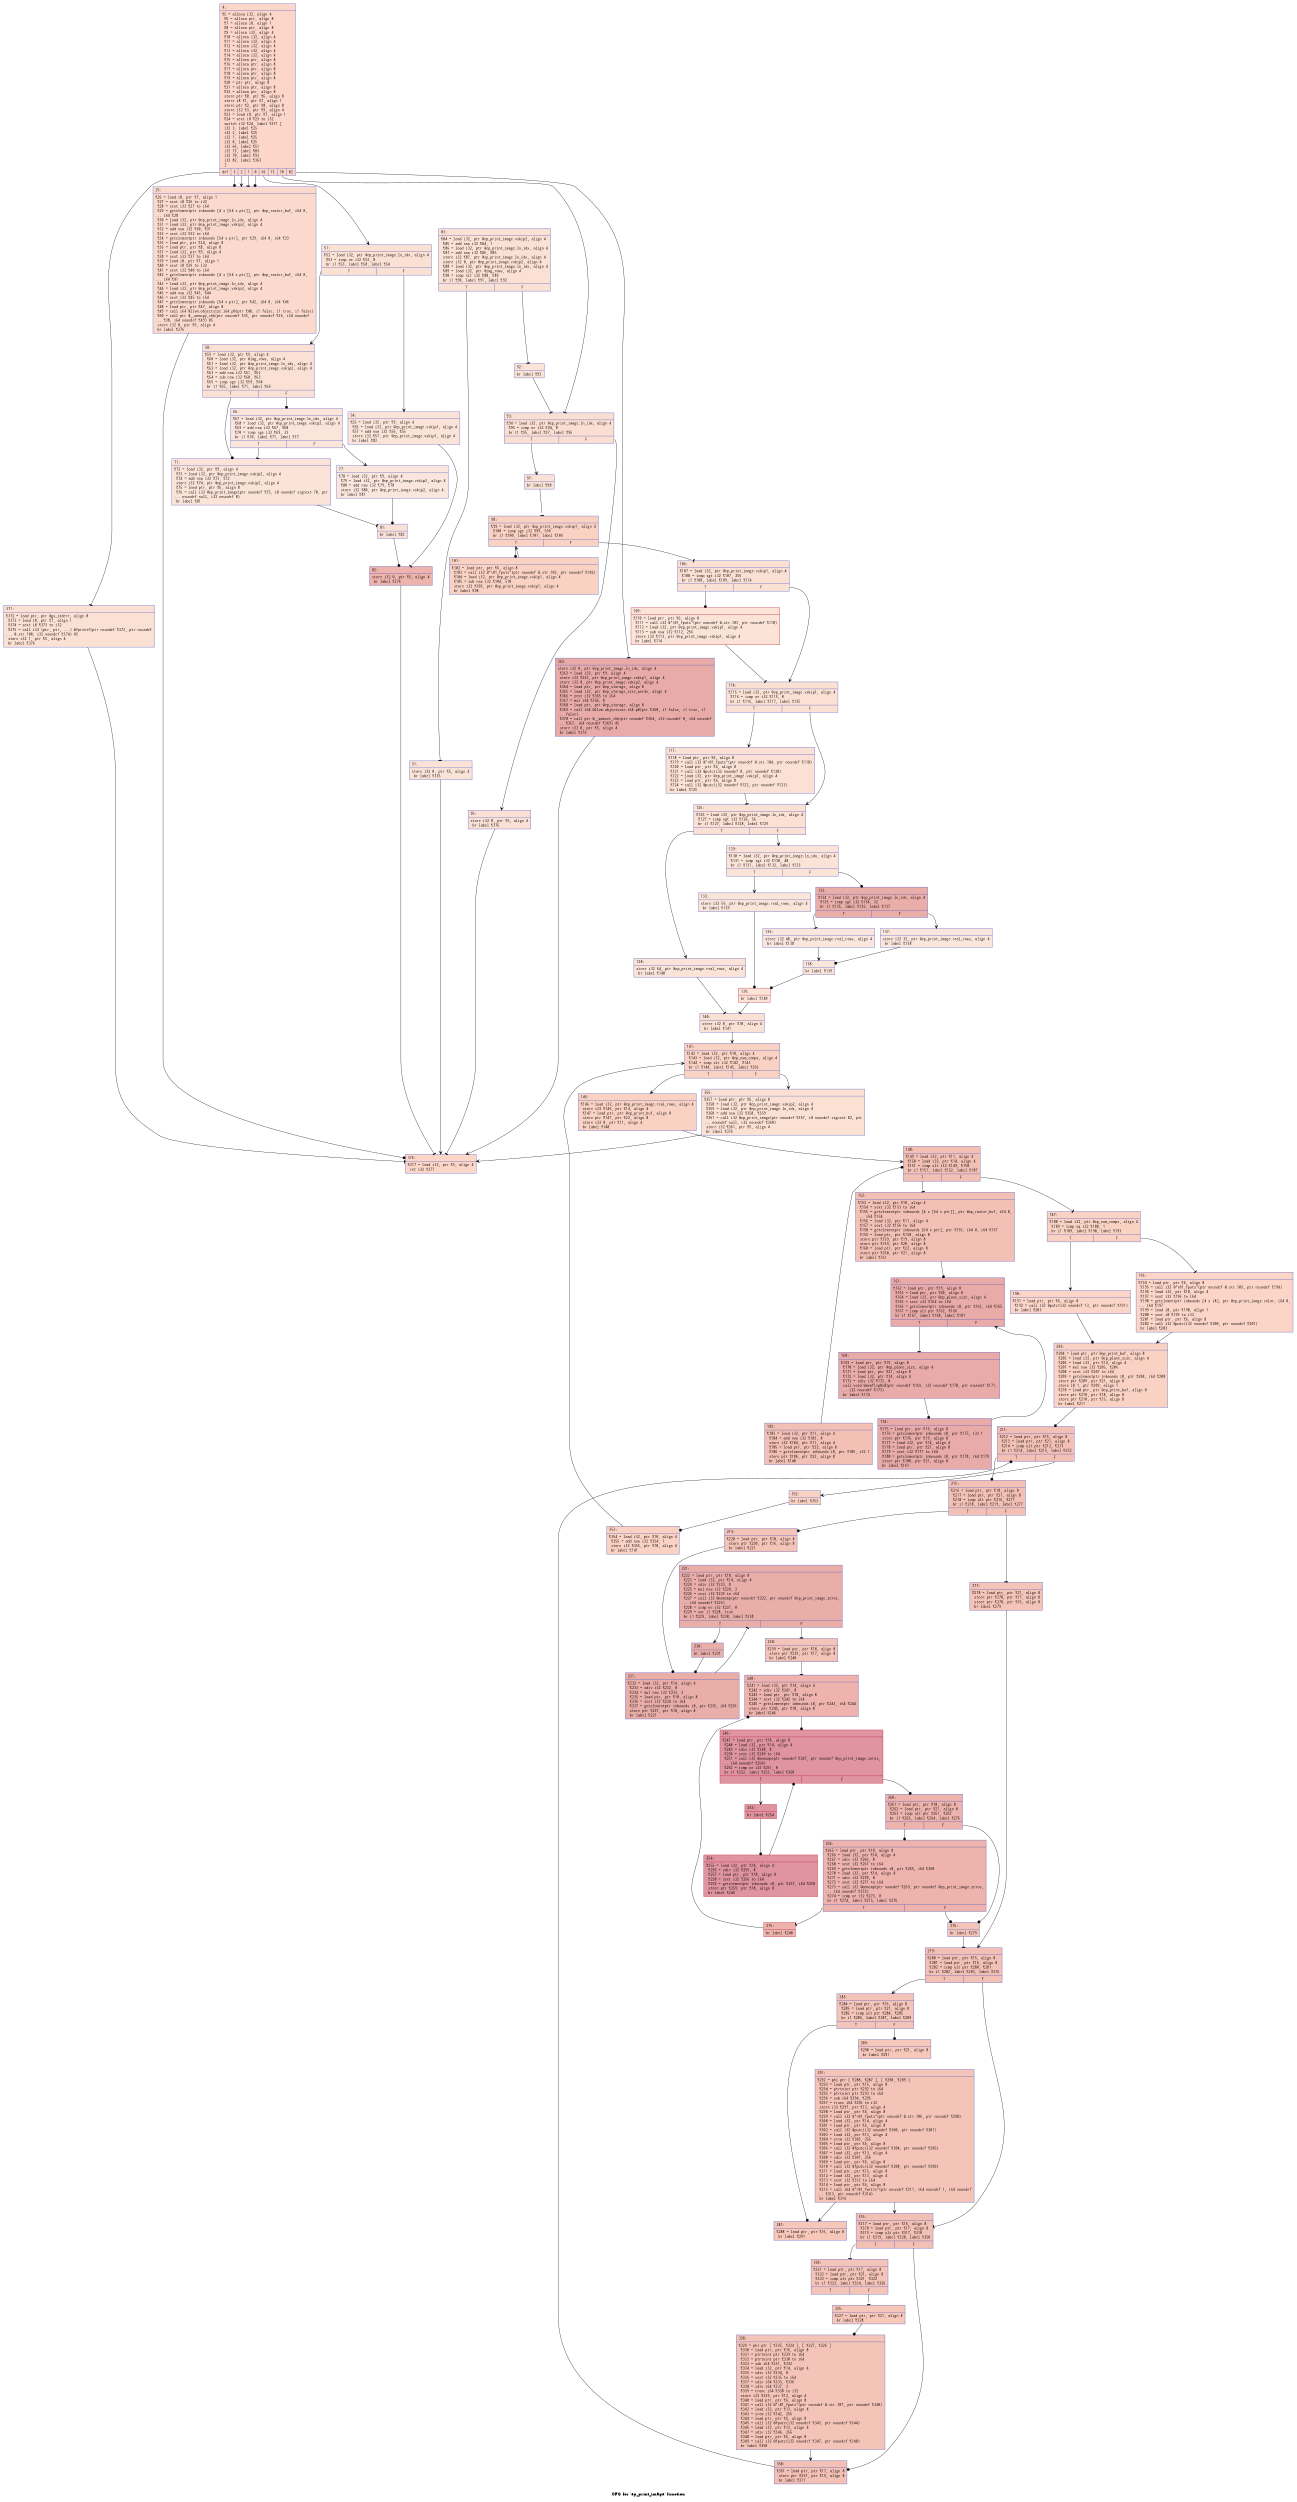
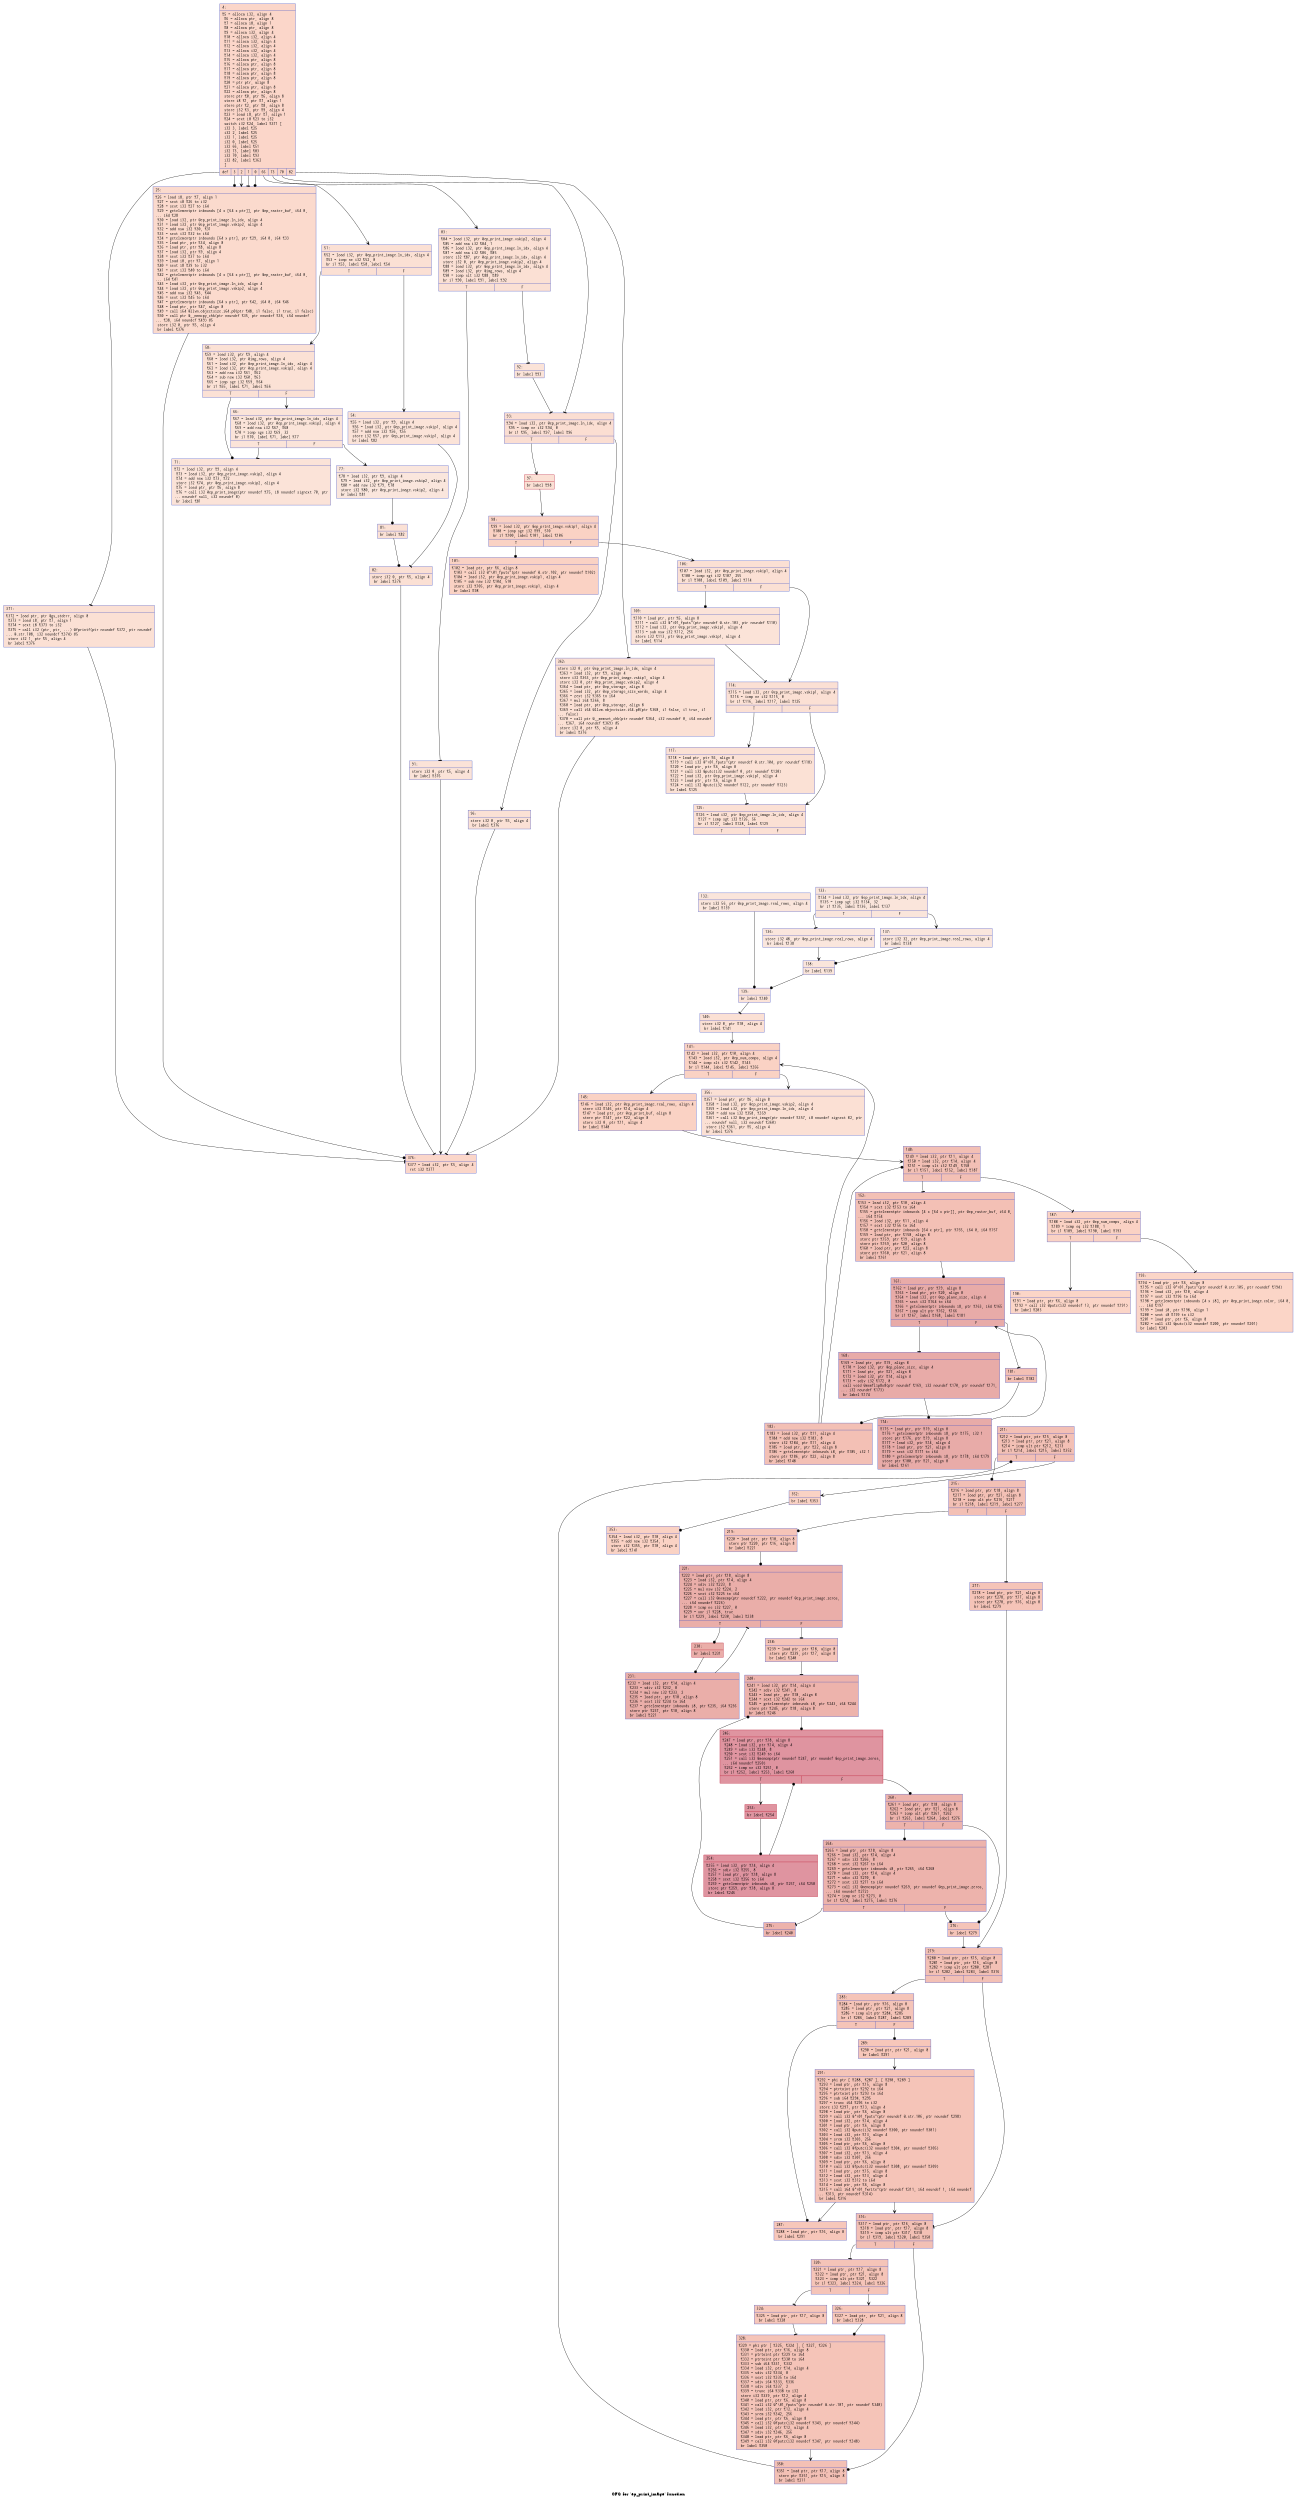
edge "4:" -> "83:": added
edge "58:" -> "66:": arrowhead dot -> vee
node "97:": color #3d50c3ff -> #b70d28ff
edge "97:" -> "98:": arrowhead tee -> vee
edge "71:" -> "81:": removed
edge "98:" -> "106:": arrowhead tee -> vee
edge "101:" -> "98:": removed
node "82:": fillcolor #d6524470 -> #f7b99e70
node "109:": color #b70d28ff -> #3d50c3ff
node "362:": fillcolor #cc403a70 -> #f7b99e70
node "129:": removed
node "133:": fillcolor #d0473d70 -> #f4c5ad70
node "128:": removed
node "139:": color #b70d28ff -> #3d50c3ff
edge "356:" -> "376:": removed
edge "353:" -> "141:": now "182:" -> "141:"
node "181:": added
node "203:": removed
edge "219:" -> "231:": now "219:" -> "221:"
edge "221:" -> "230:": arrowhead vee -> dot
node "230:": color #3d50c3ff -> #b70d28ff
node "275:": color #b70d28ff -> #3d50c3ff
edge "289:" -> "291:": added
edge "320:" -> "326:": arrowhead tee -> vee
node "324:": added
